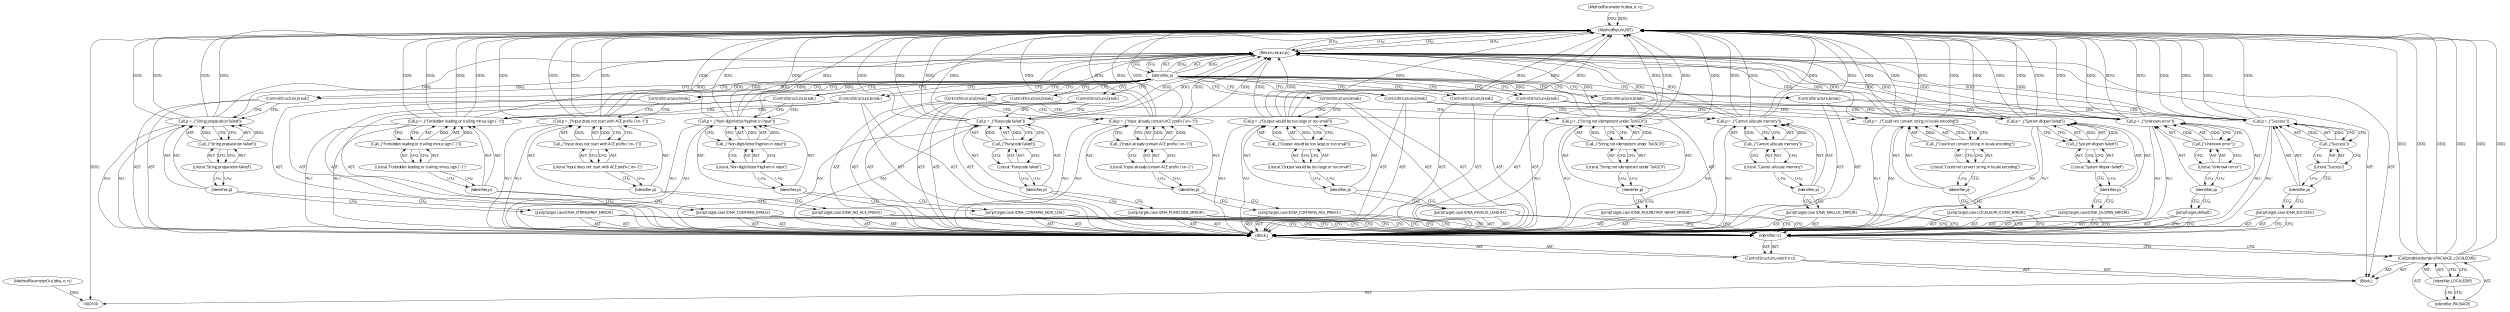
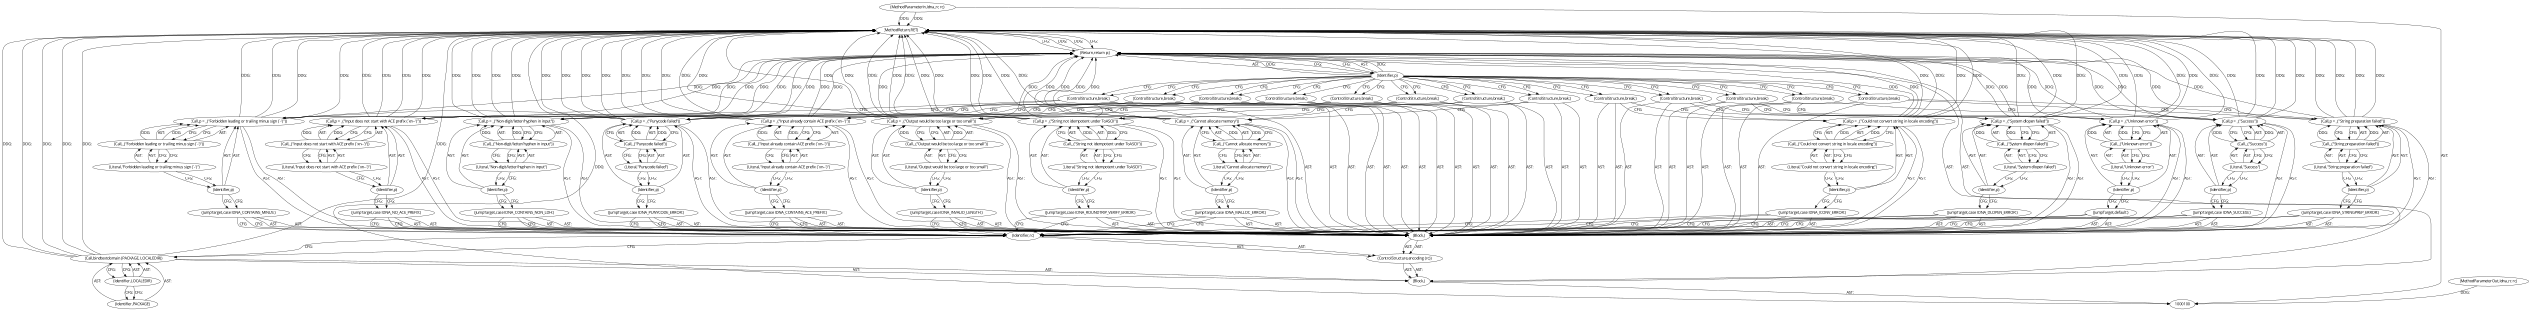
edge "(MethodParameterIn,Idna_rc rc)" -> "1000100": added, label "AST:"
node "(JumpTarget,case LOCALEDIR_ICONV_ERROR:)": label "(JumpTarget,case LOCALEDIR_ICONV_ERROR:)" -> "(JumpTarget,case IDNA_ICONV_ERROR:)"
node "(ControlStructure,switch (rc))": label "(ControlStructure,switch (rc))" -> "(ControlStructure,encoding (rc))"
